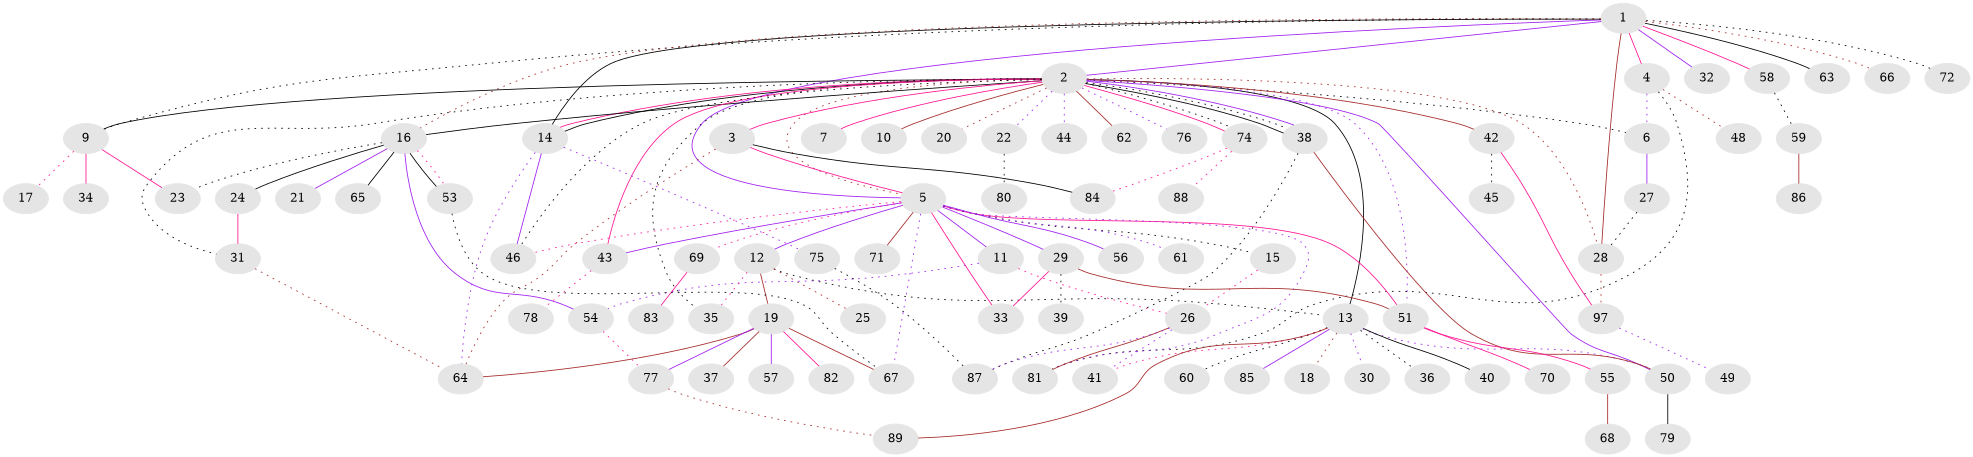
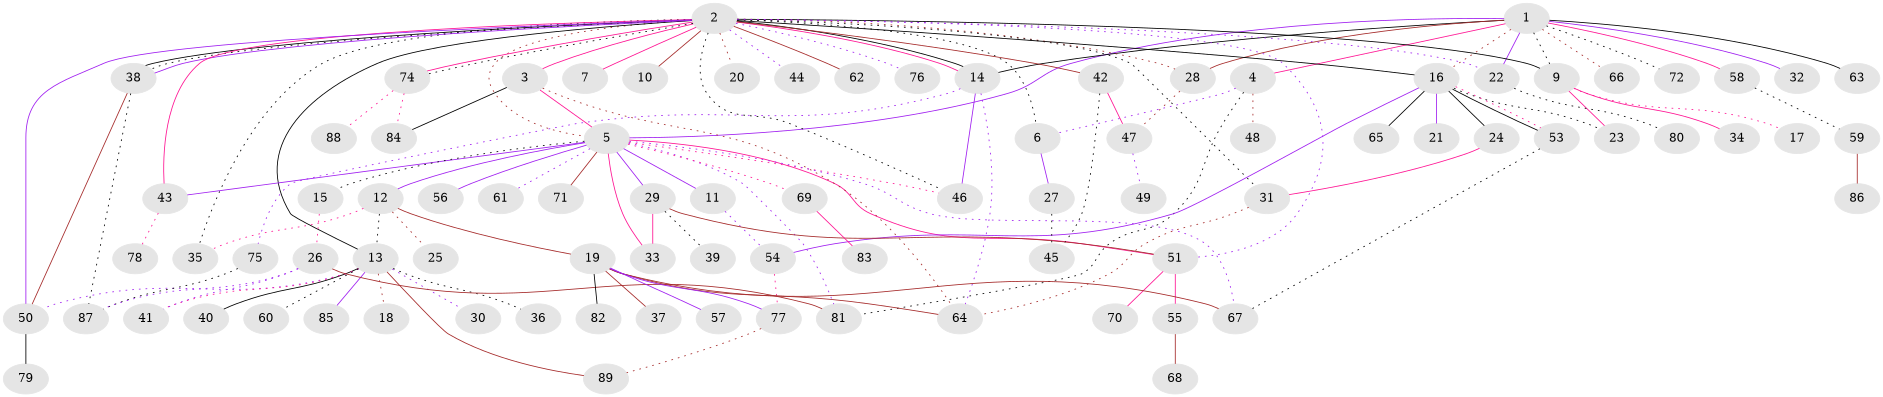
edge "1" -- "2": now "1" -- "22"
edge "27" -- "28": now "27" -- "45"
edge "11" -- "26": removed
node "97": label "97" -> "47"
edge "19" -- "82": color deeppink -> black
